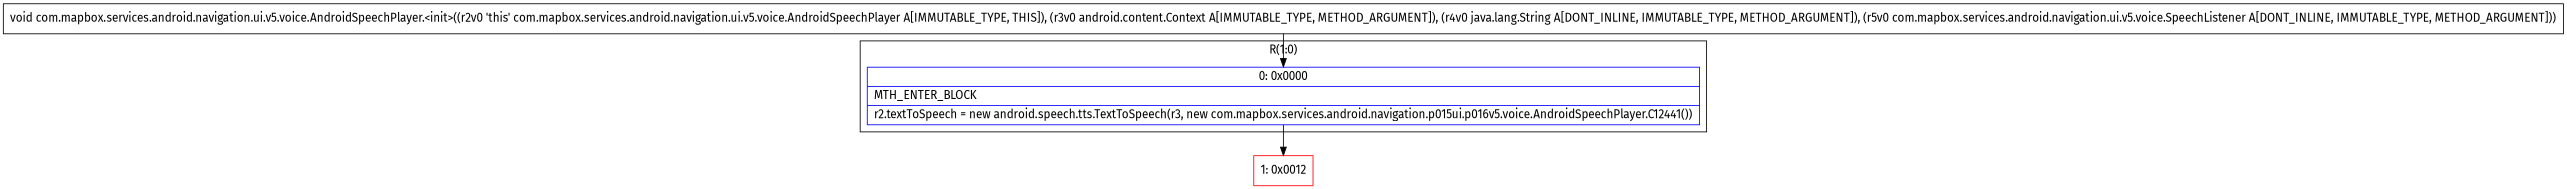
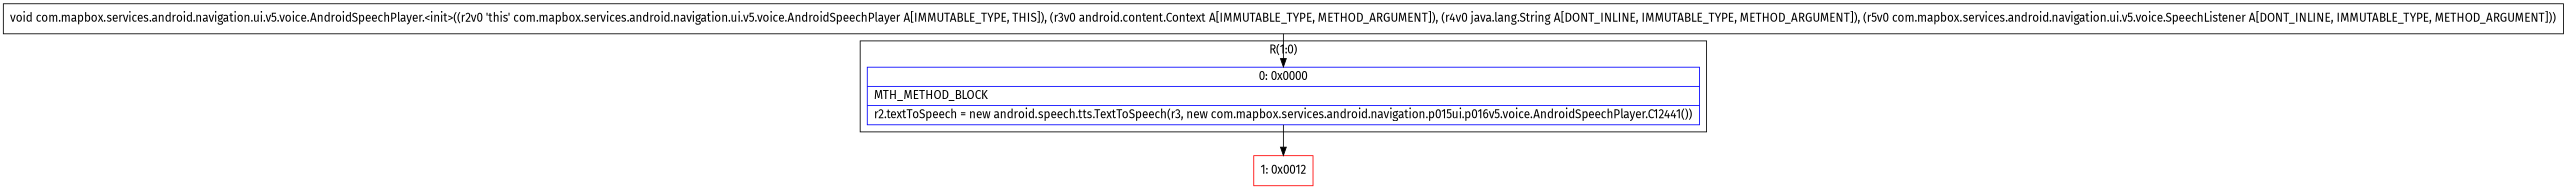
node "0: 0x0000": text "MTH_ENTER_BLOCK" -> "MTH_METHOD_BLOCK"
